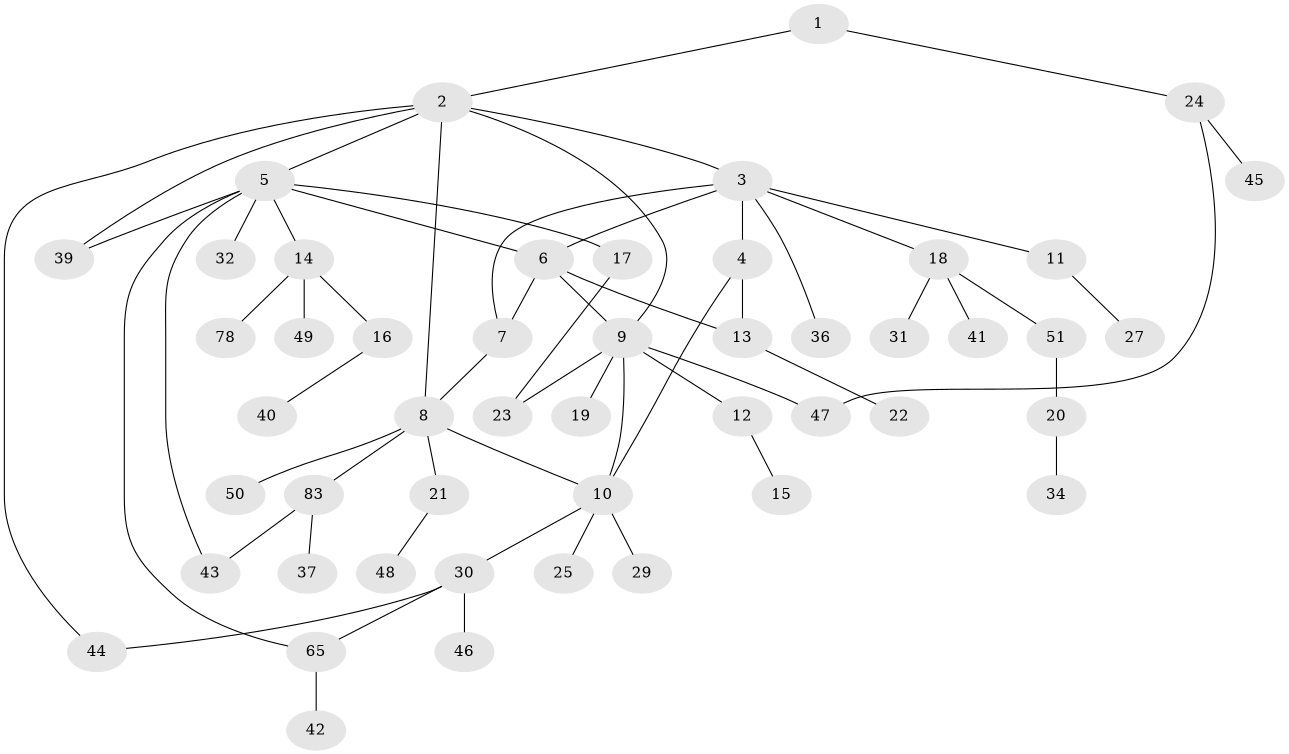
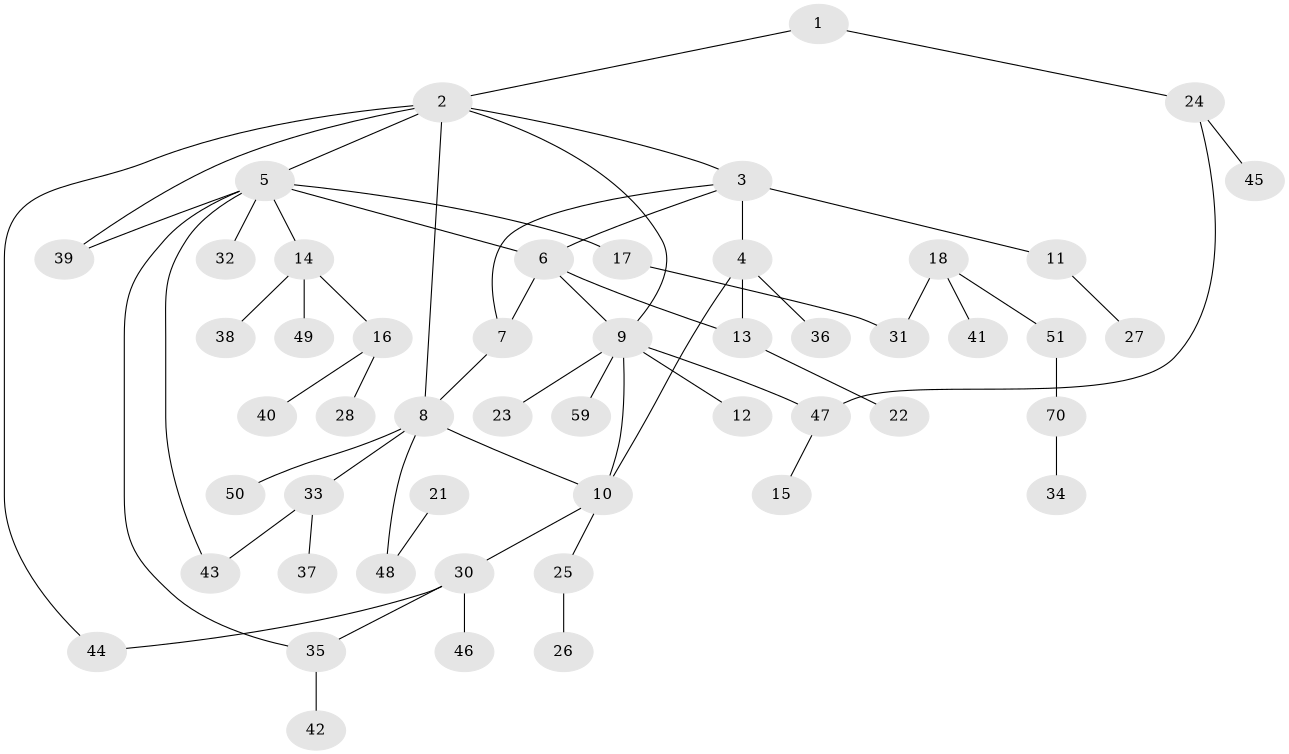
edge "3" -- "18": removed
edge "3" -- "36": now "4" -- "36"
node "78": label "78" -> "38"
edge "17" -- "23": now "17" -- "31"
node "28": added
node "19": label "19" -> "59"
node "20": label "20" -> "70"
edge "8" -- "21": now "8" -- "48"
edge "12" -- "15": now "47" -- "15"
node "83": label "83" -> "33"
node "29": removed
node "65": label "65" -> "35"
node "26": added
